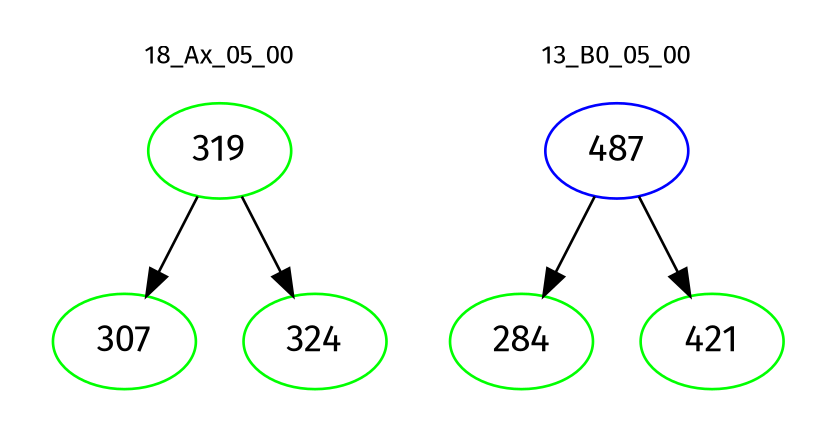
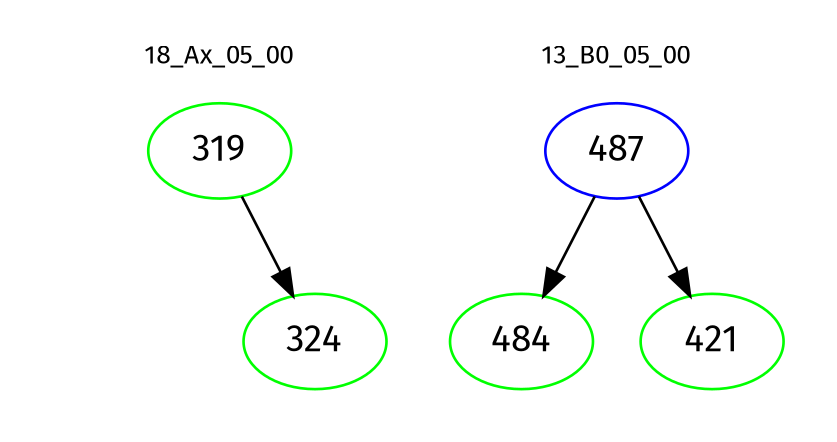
node "307": removed
node "284": label "284" -> "484"
